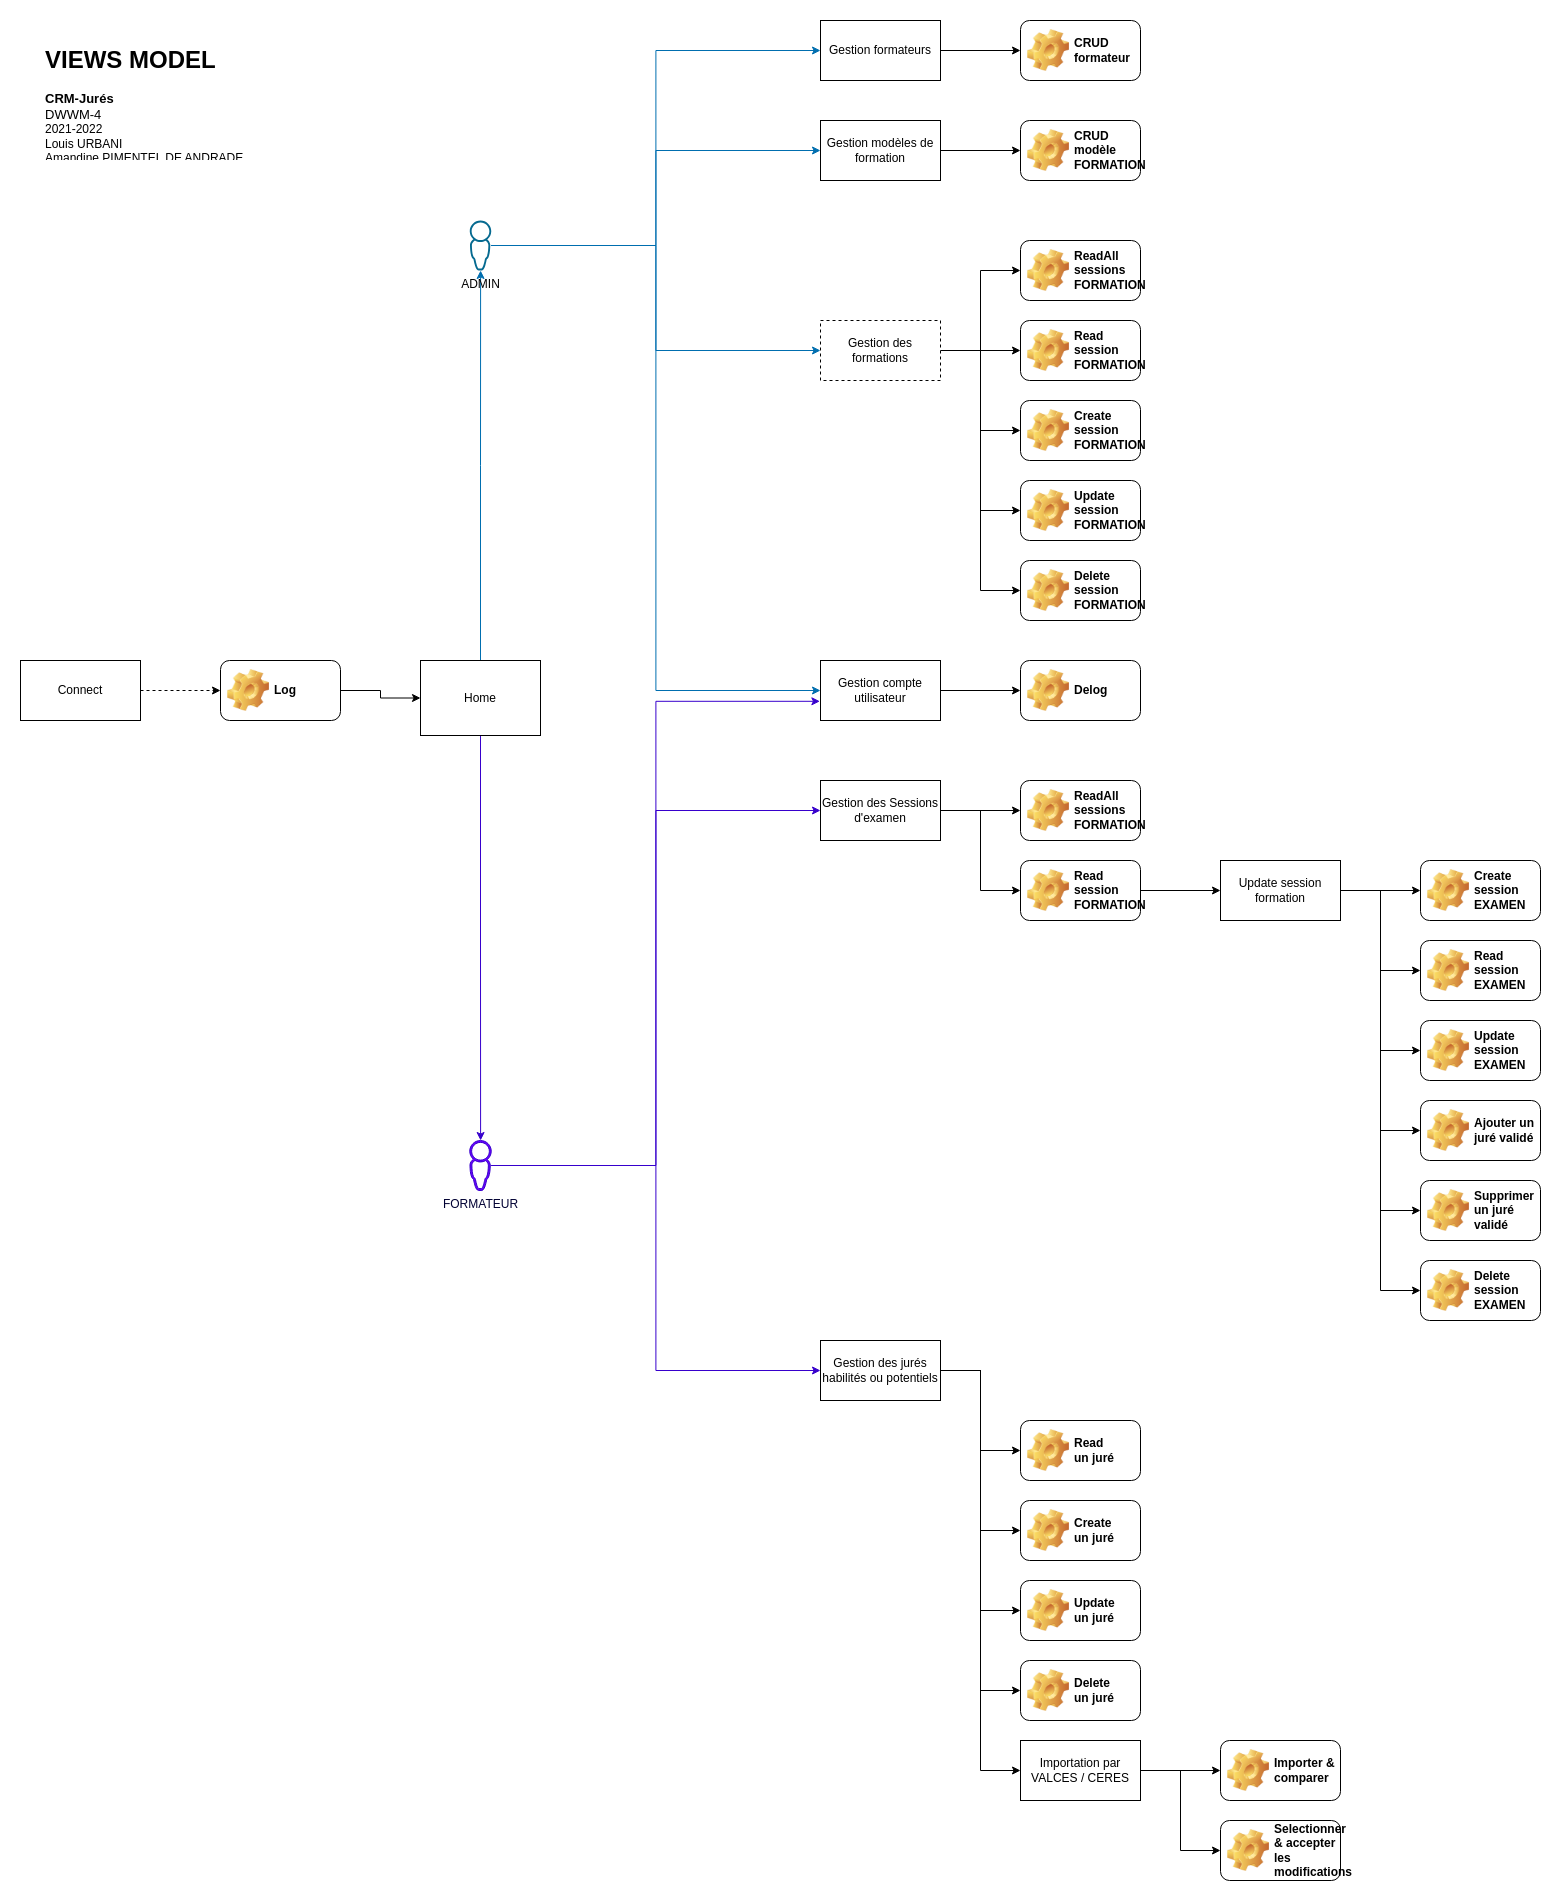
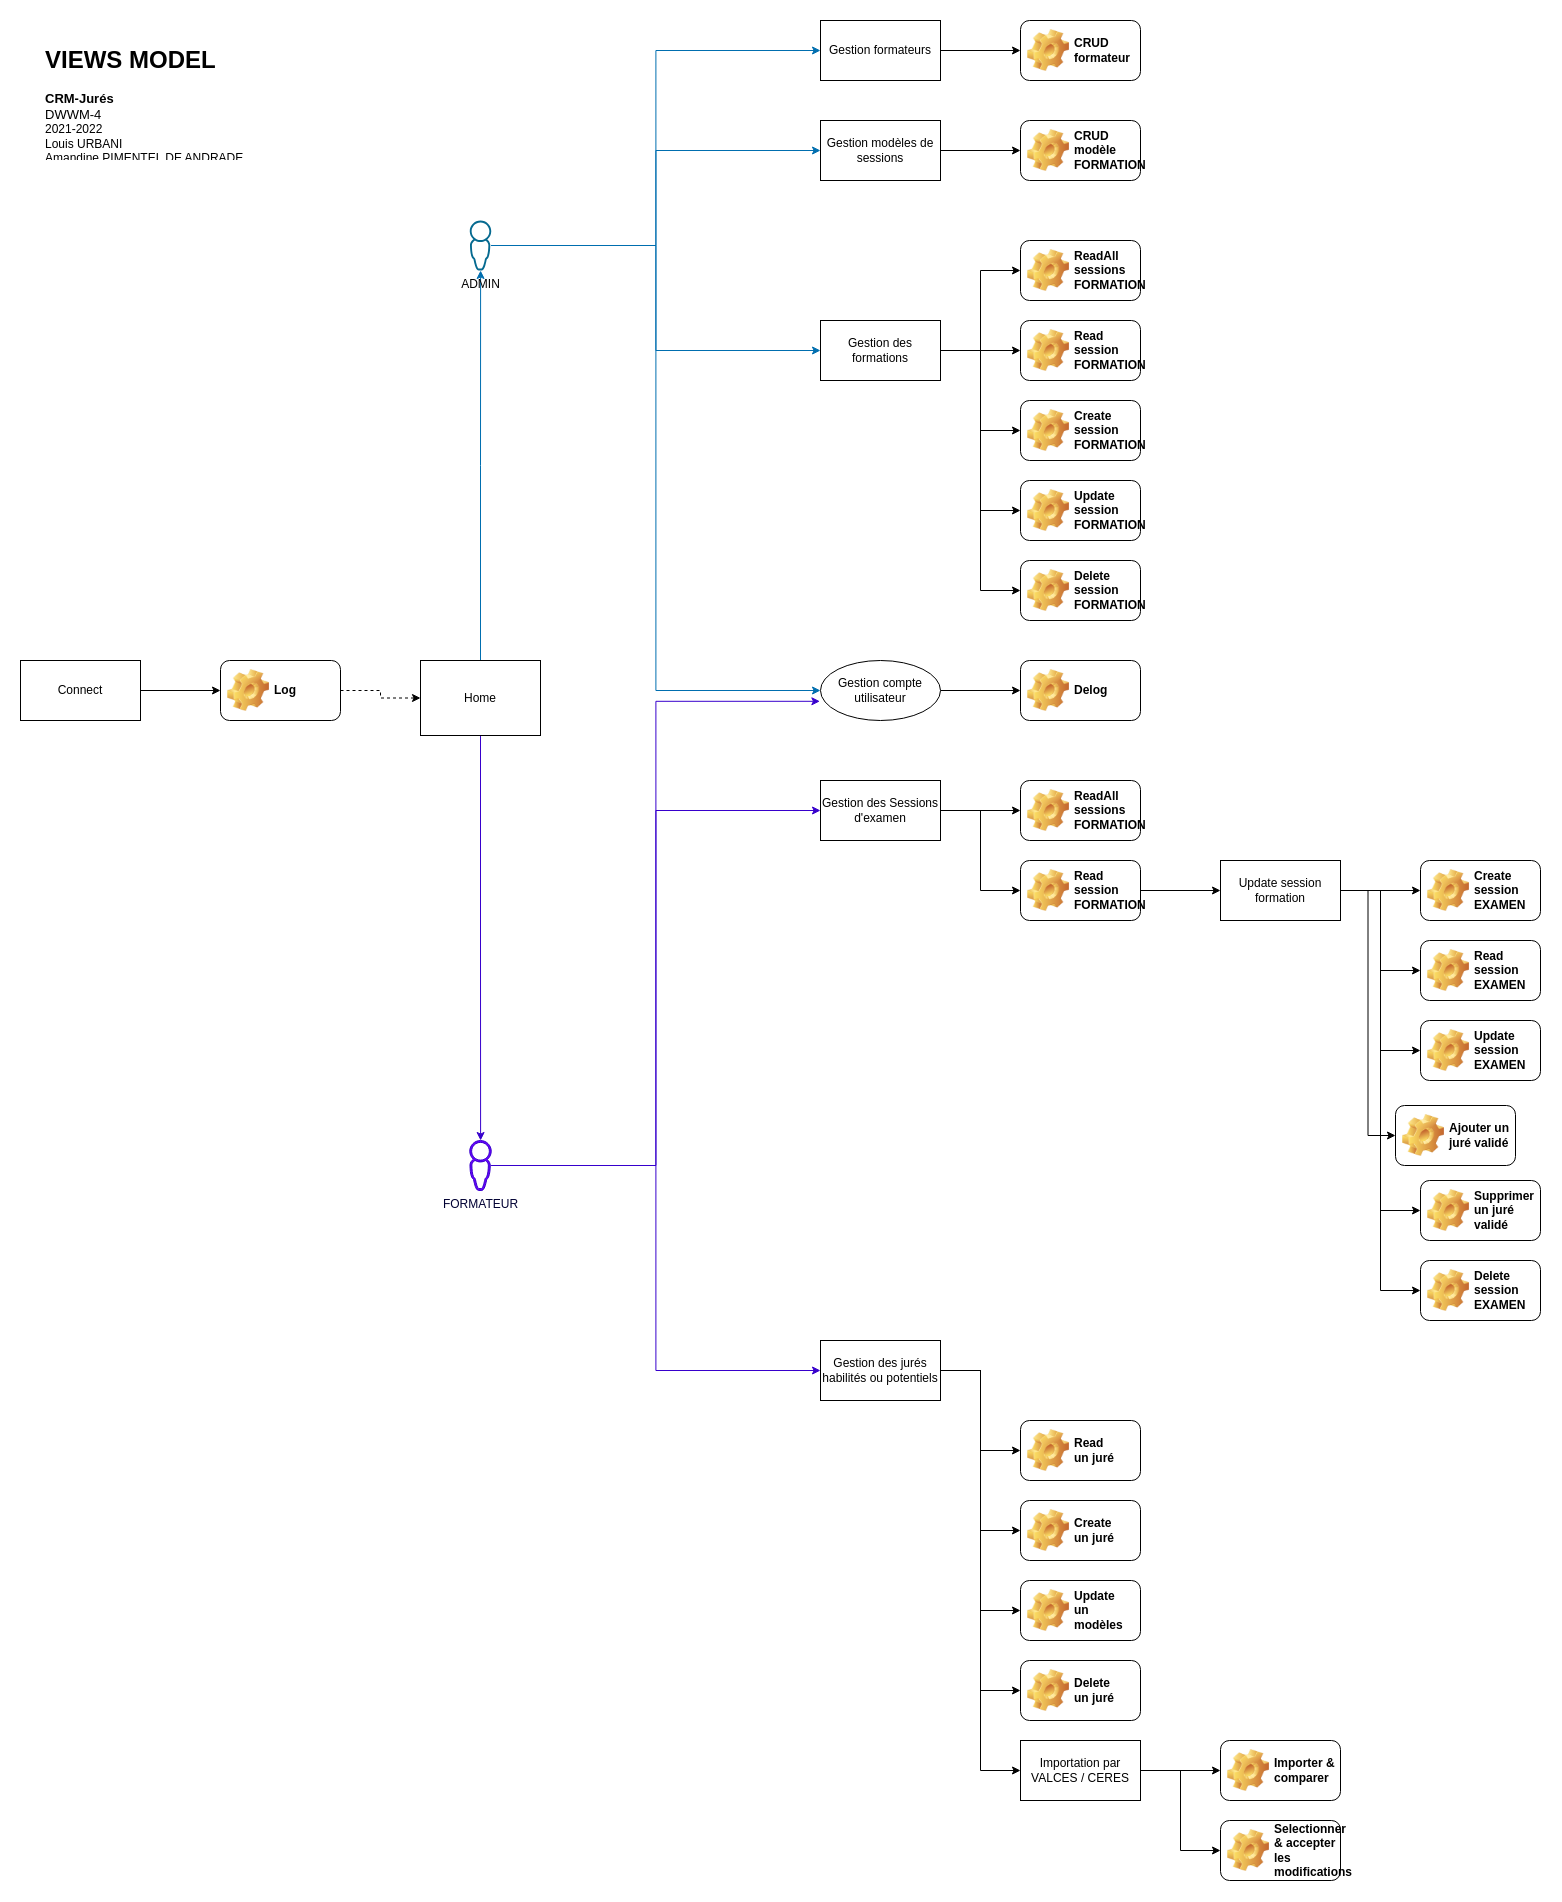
node "Gestion modèles de formation": label "Gestion modèles de formation" -> "Gestion modèles de sessions"
node "Gestion des formations": style dashed -> solid
edge "Connect" -> "Log": style dashed -> solid
edge "Log" -> "Home": style solid -> dashed
node "Gestion compte utilisateur": shape rectangle -> ellipse
node "Ajouter un juré validé": moved (1481, 1131) -> (1456, 1136)
node "Update un juré": label "Update un juré" -> "Update un modèles"
